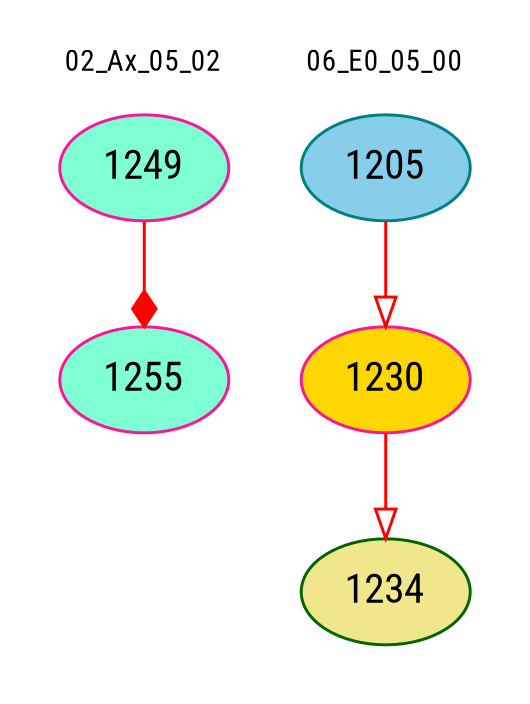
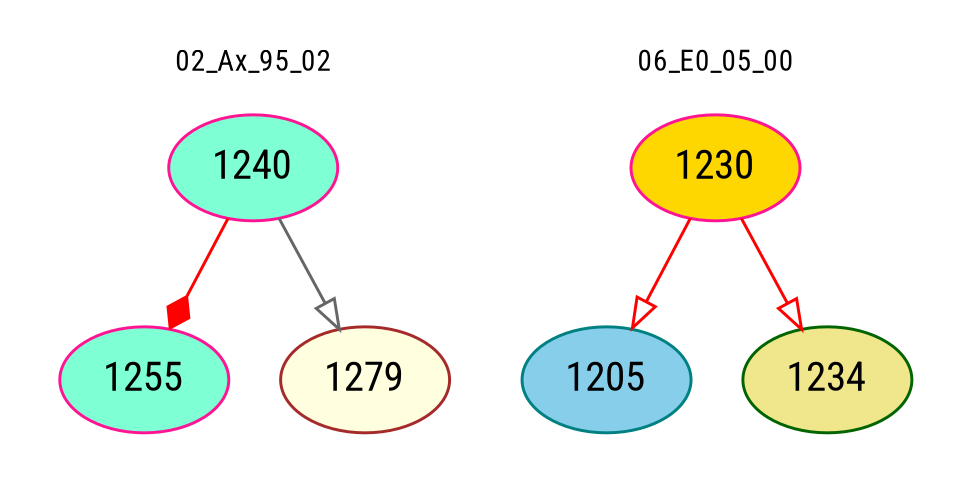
cluster "02_Ax_05_02": label "02_Ax_05_02" -> "02_Ax_95_02"
node "1249": label "1249" -> "1240"
edge "1205" -> "1230": reversed
node "1279": added
